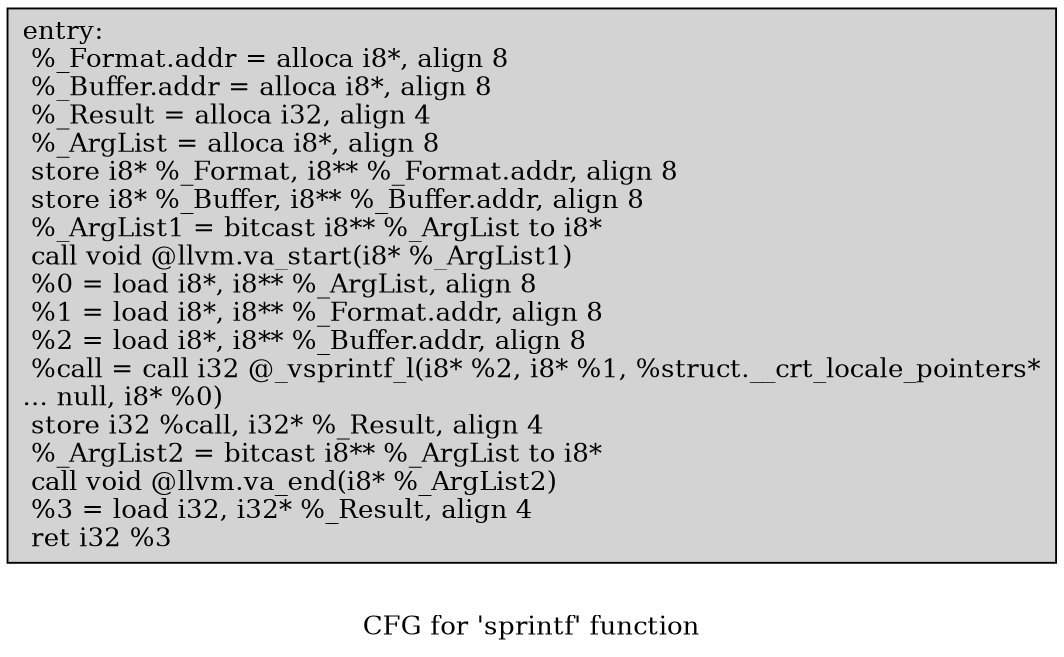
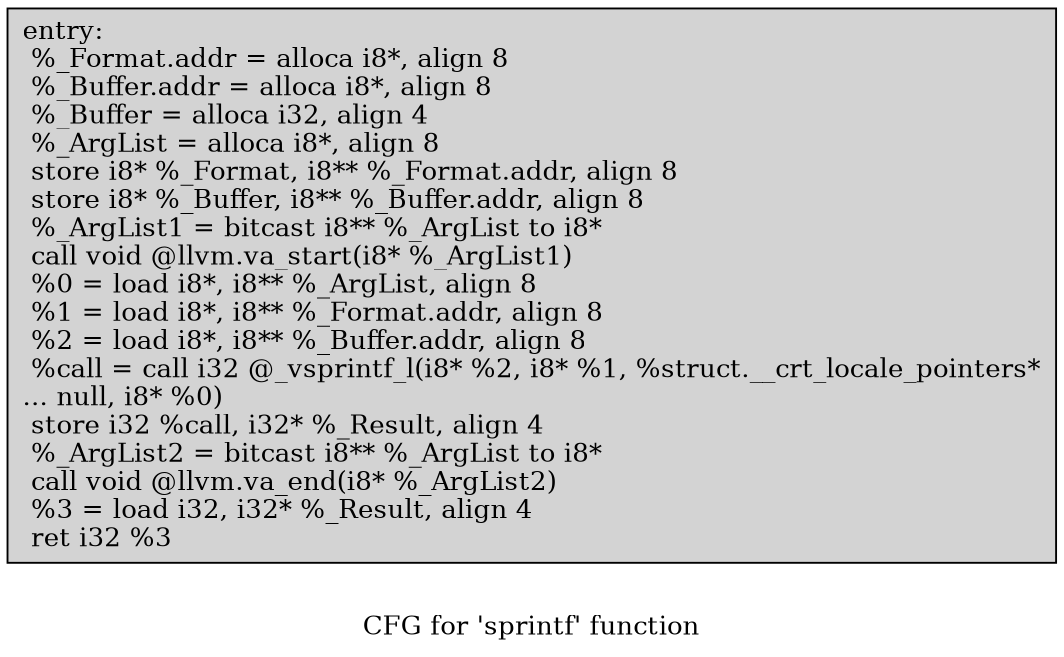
node "entry:": text "%_Result = alloca i32, align 4" -> "%_Buffer = alloca i32, align 4"
